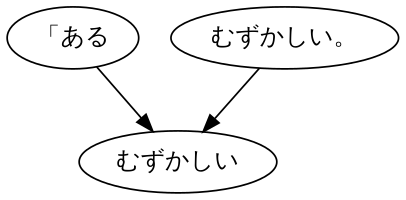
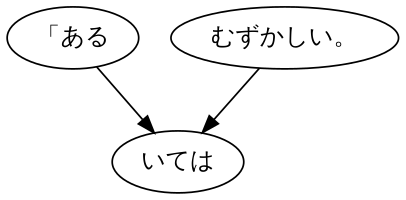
node "むずかしい": label "むずかしい" -> "いては"
